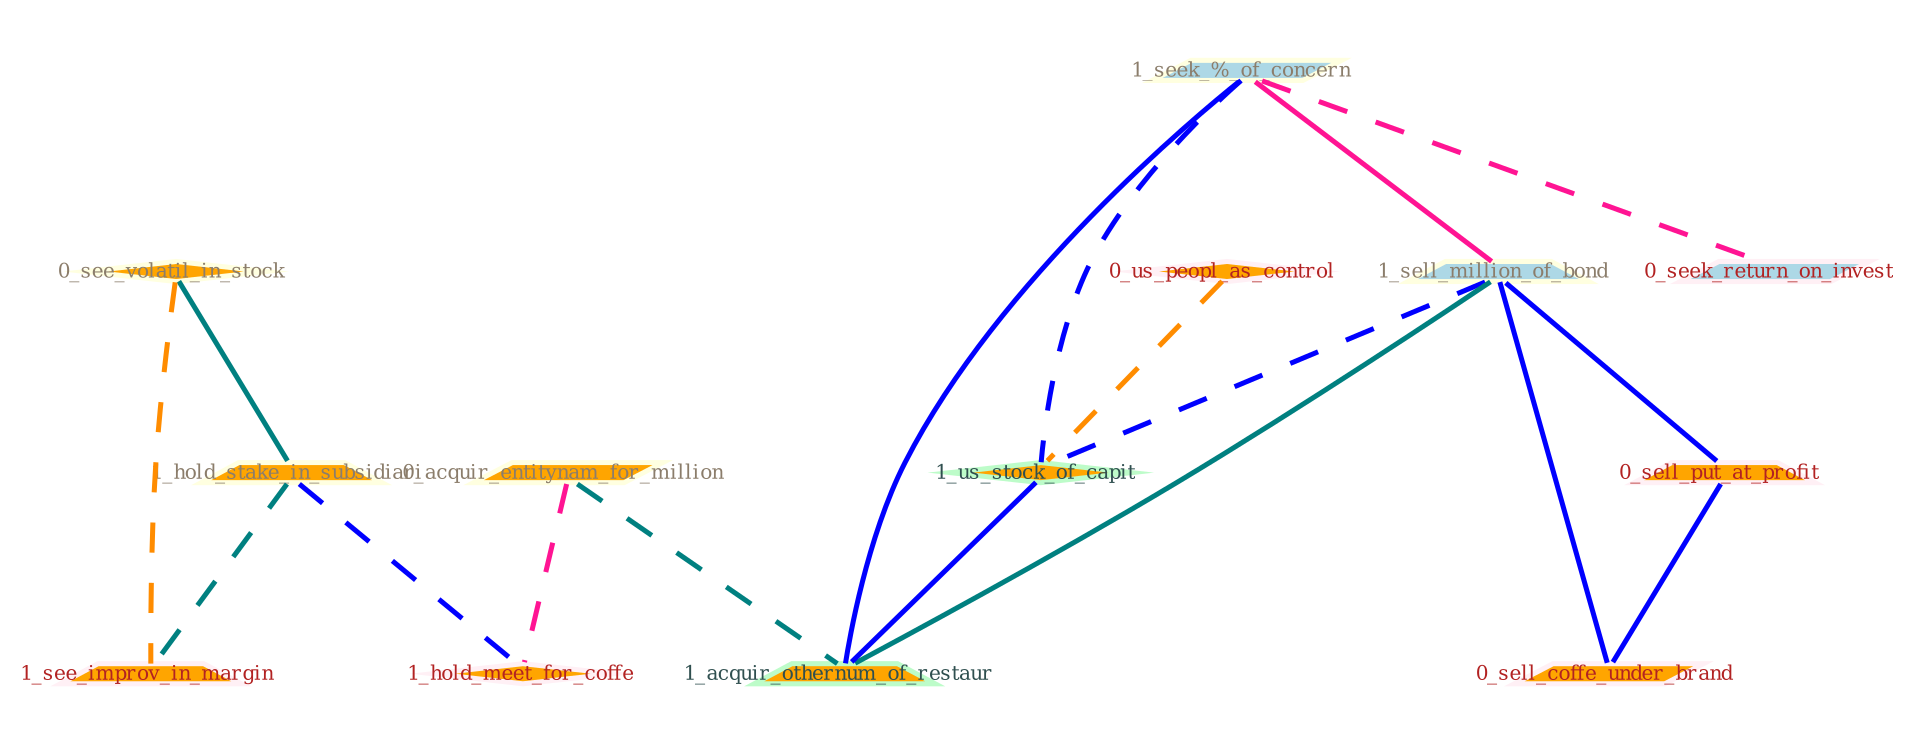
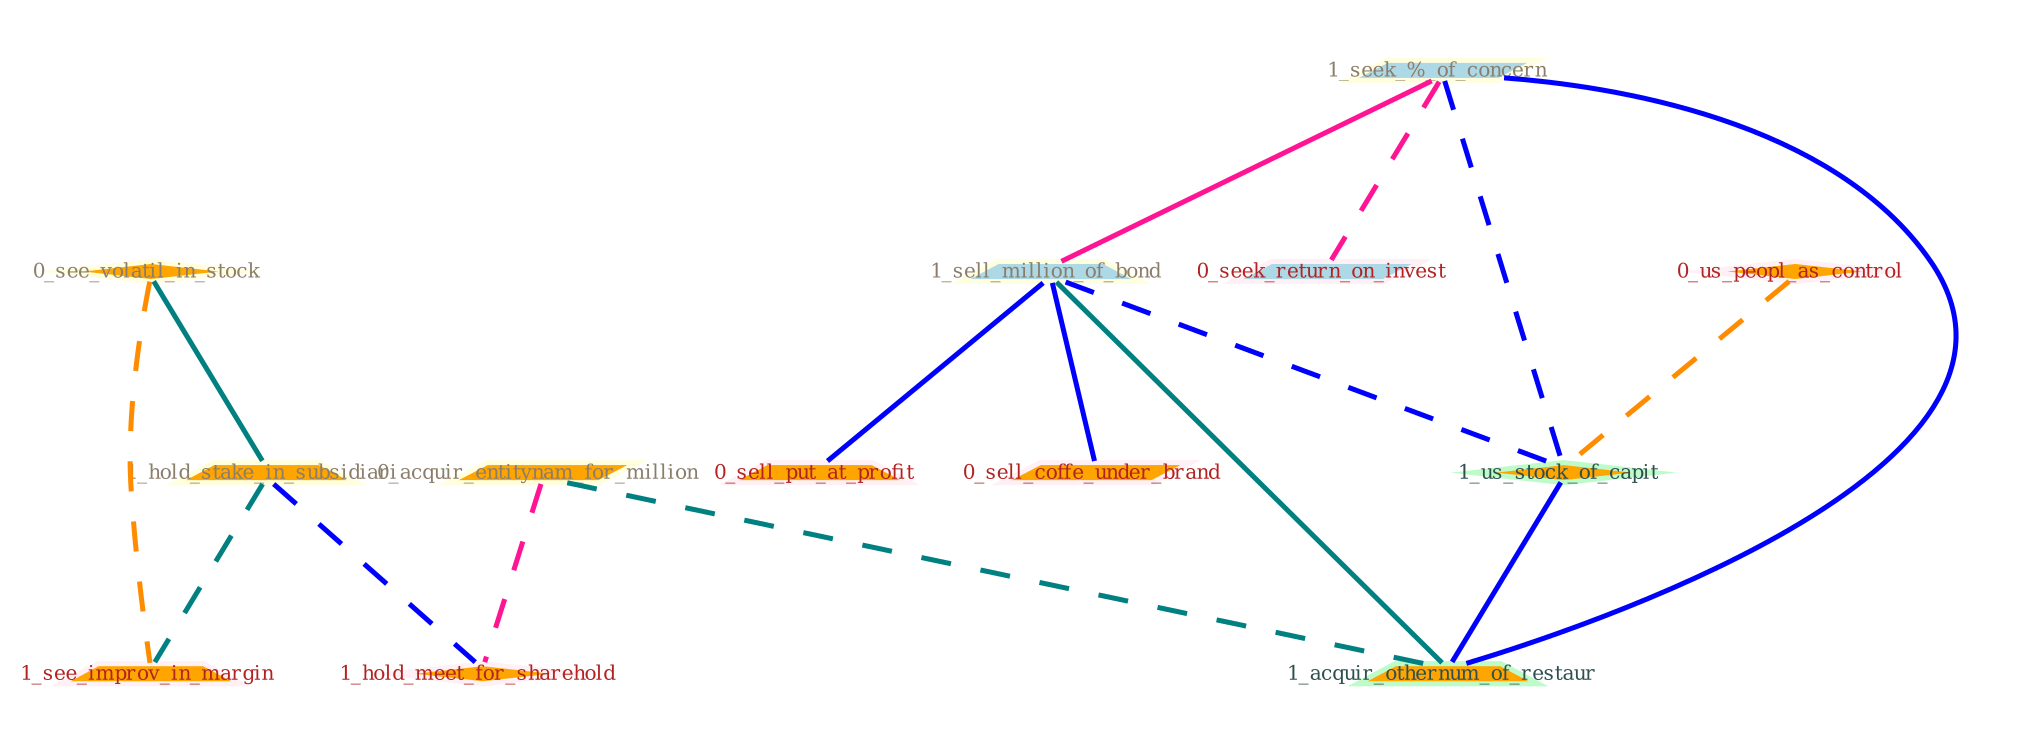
edge "0_sell_put_at_profit" -- "0_sell_coffe_under_brand": removed
node "1_hold_meet_for_coffe": label "1_hold_meet_for_coffe" -> "1_hold_meet_for_sharehold"
